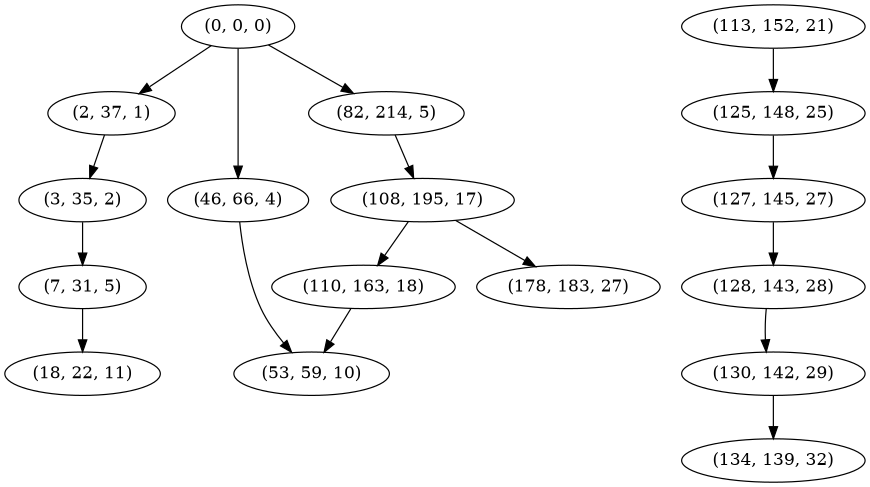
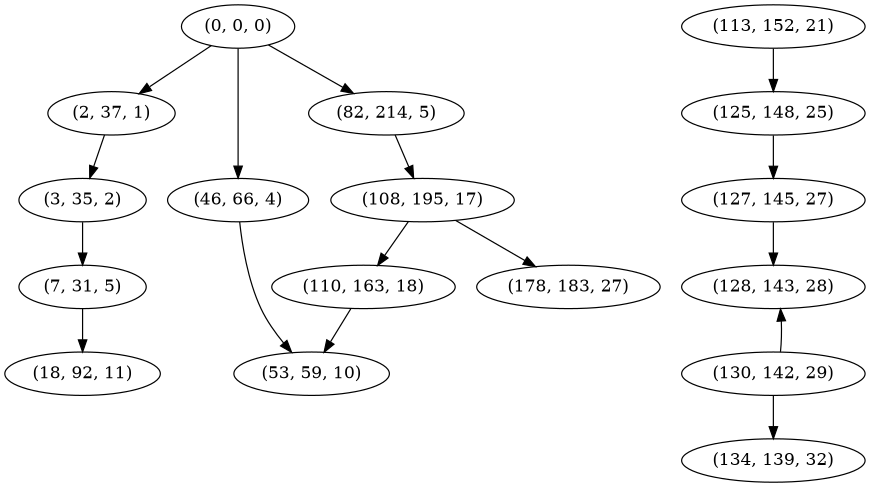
edge "(128, 143, 28)" -> "(130, 142, 29)": reversed
node "(18, 22, 11)": label "(18, 22, 11)" -> "(18, 92, 11)"
